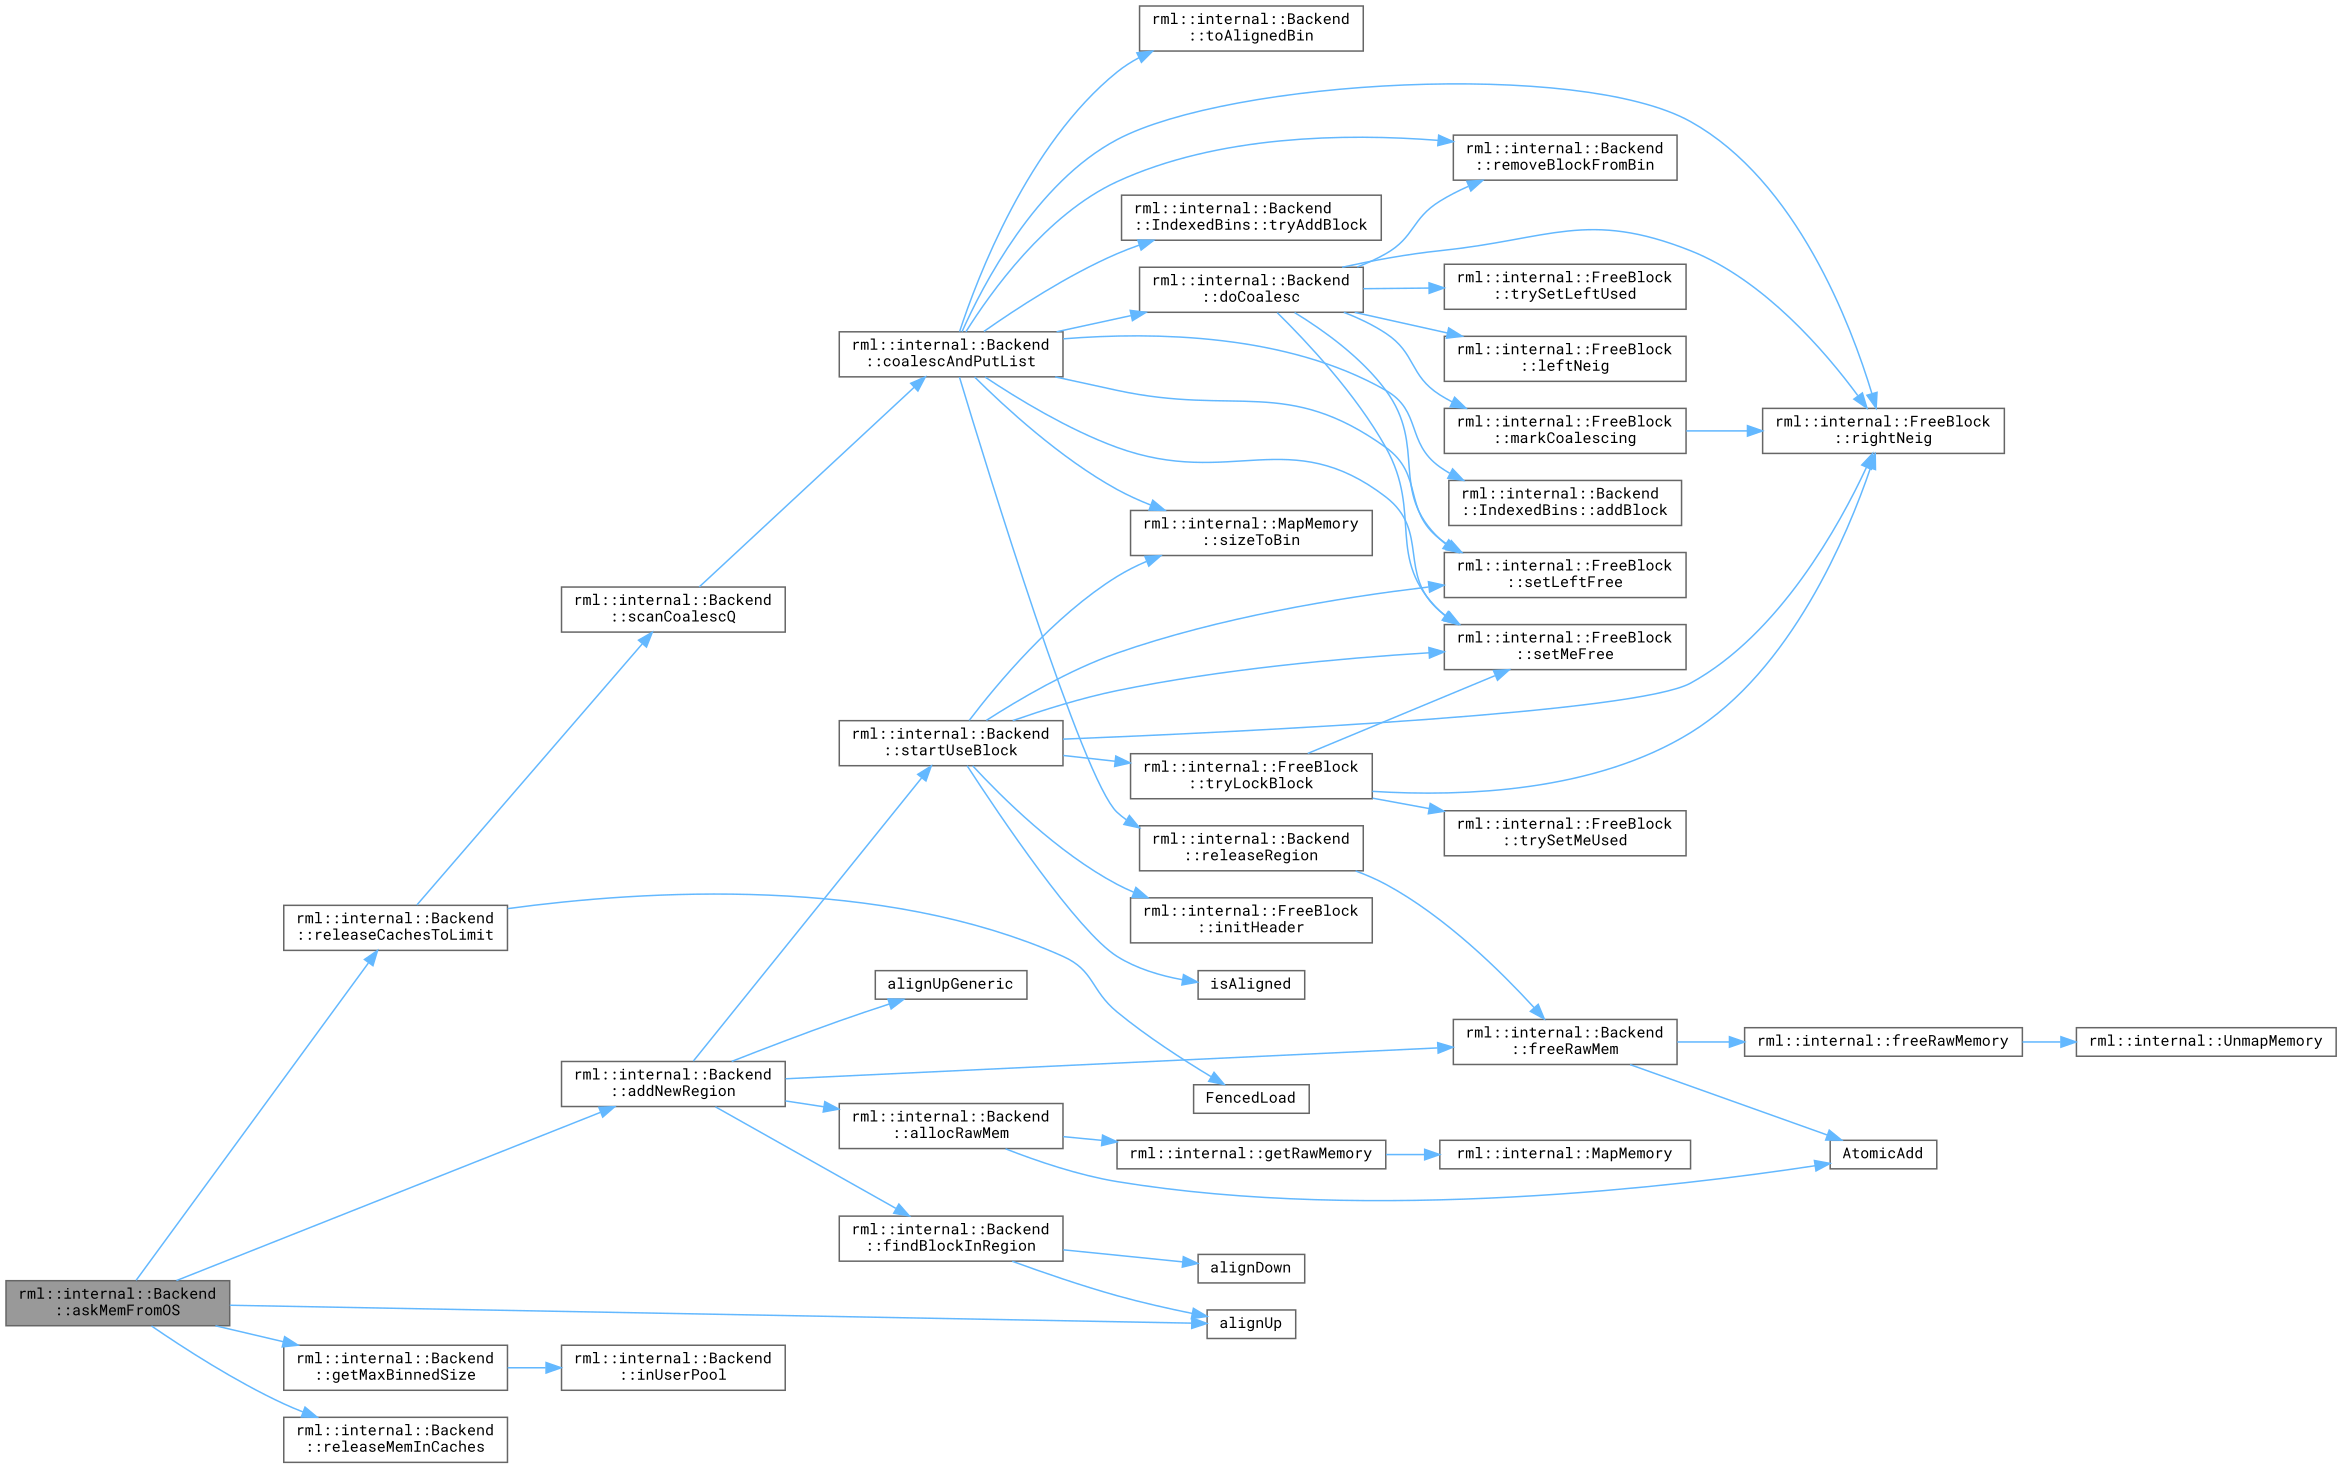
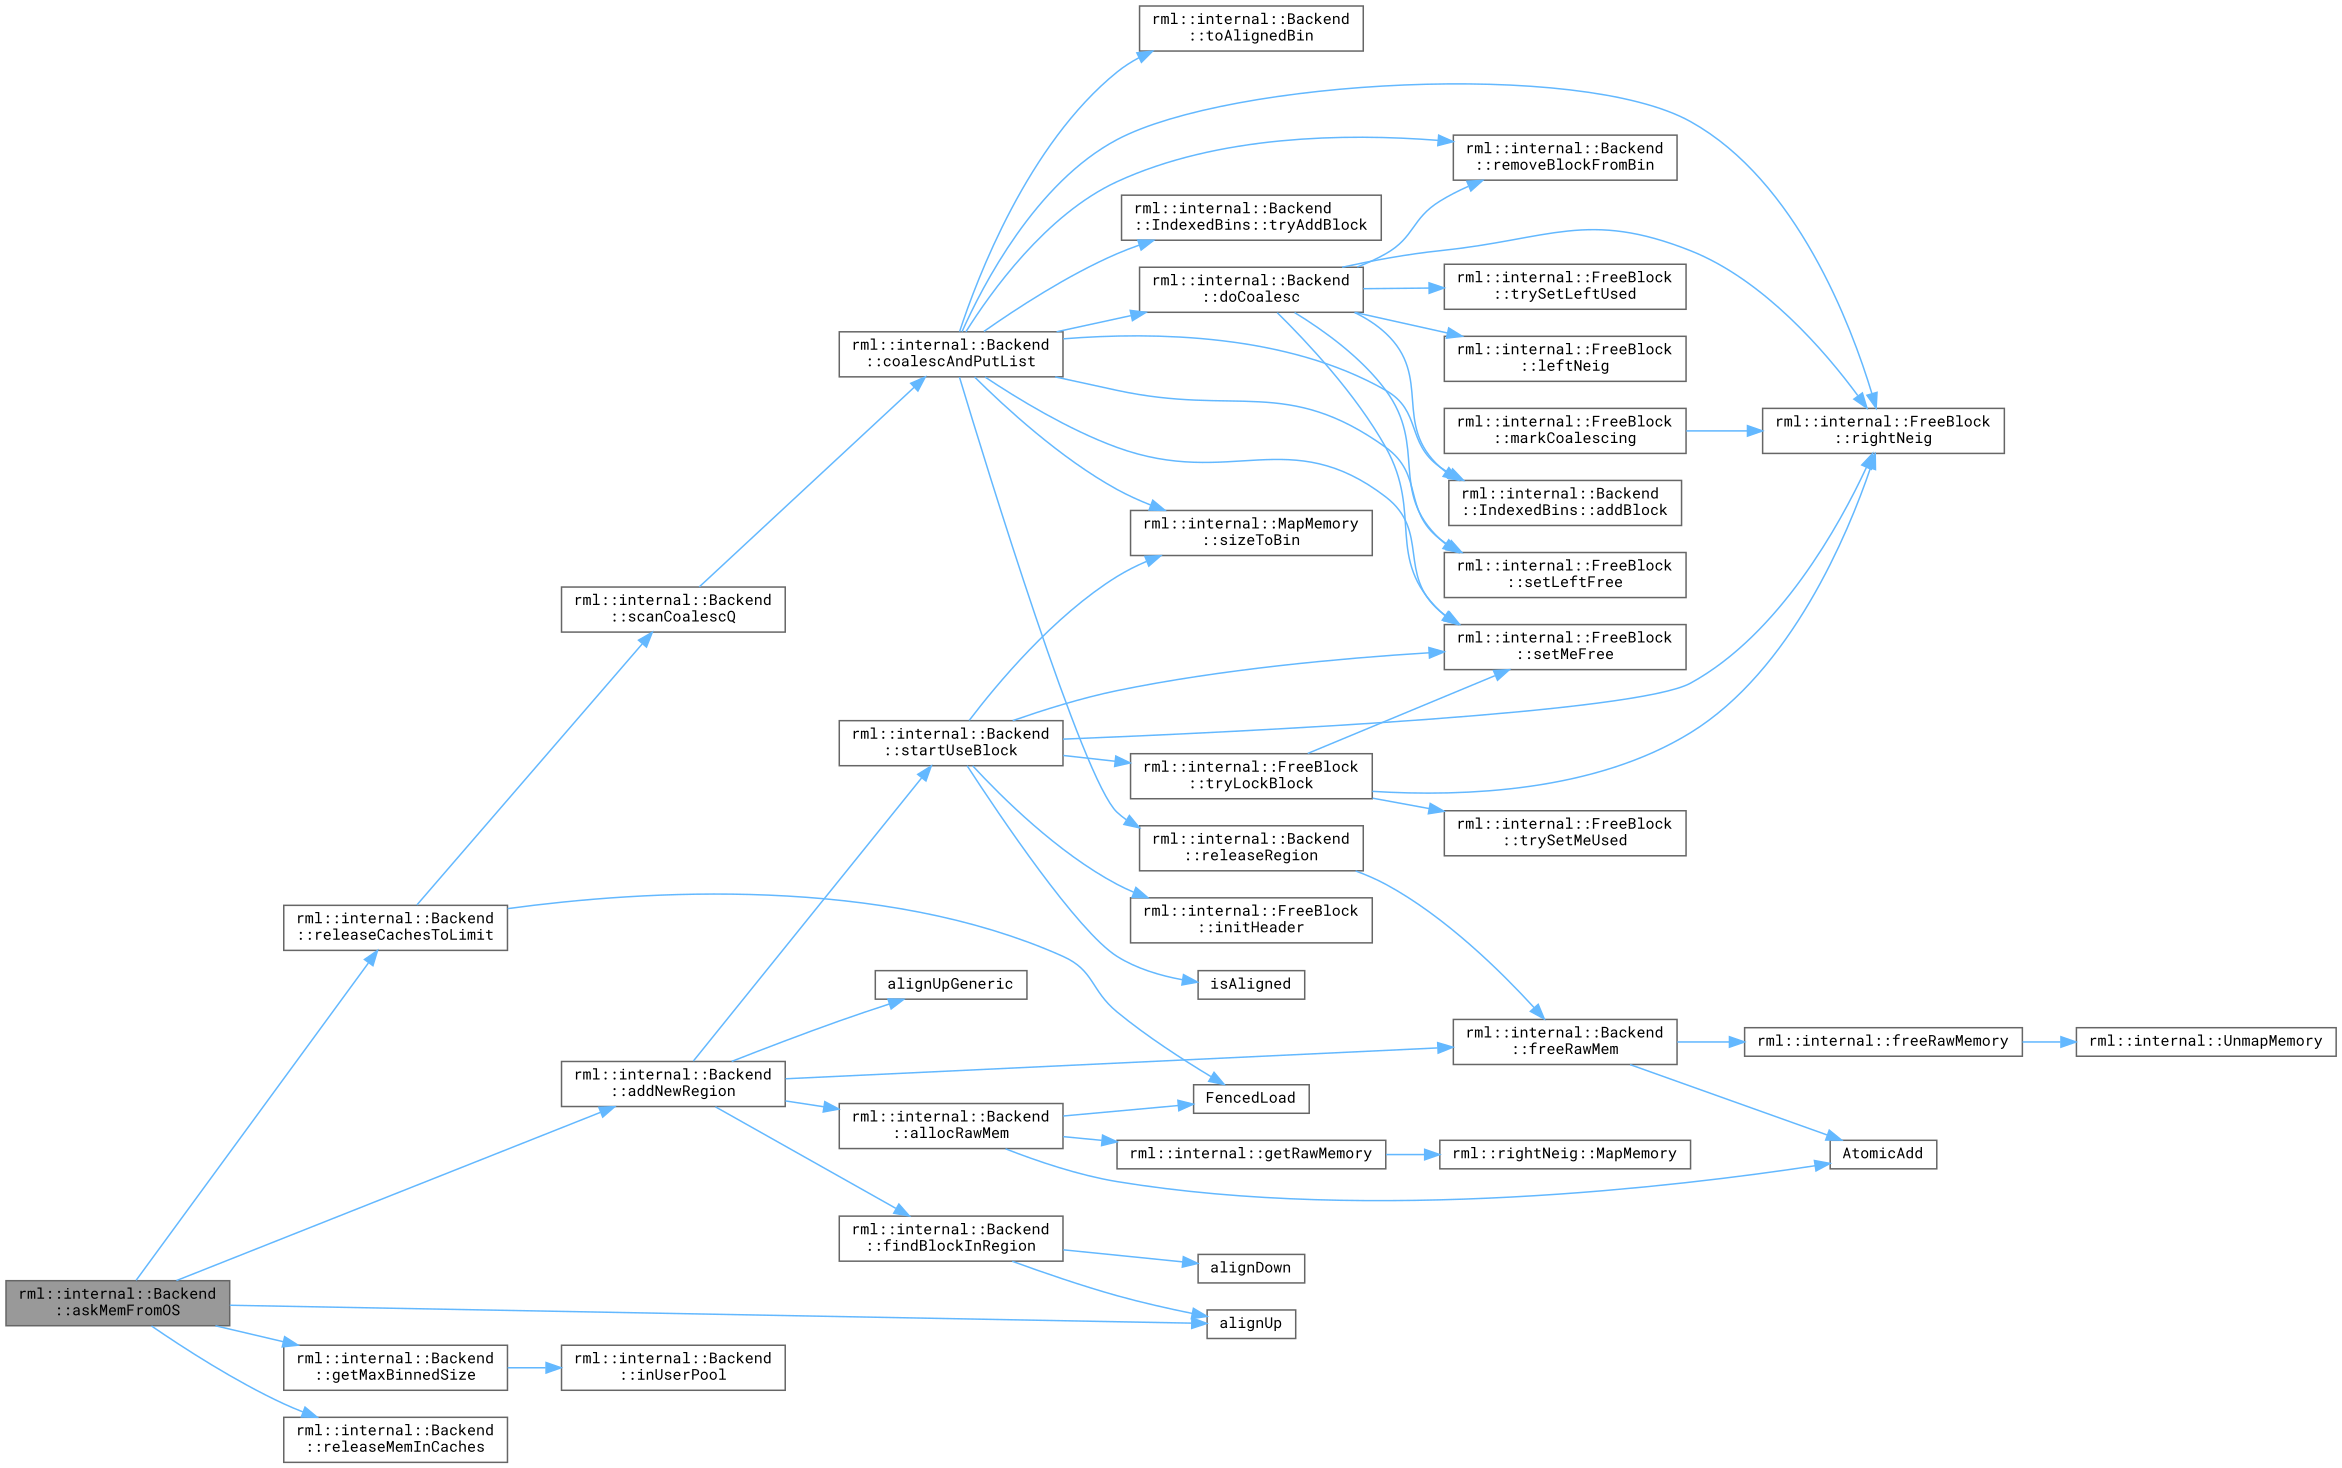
edge "rml::internal::Backend ::doCoalesc" -> "rml::internal::FreeBlock ::markCoalescing": now "rml::internal::Backend ::doCoalesc" -> "rml::internal::Backend ::IndexedBins::addBlock"
edge "rml::internal::Backend ::startUseBlock" -> "rml::internal::FreeBlock ::setLeftFree": removed
edge "rml::internal::Backend ::allocRawMem" -> "FencedLoad": added
node "rml::internal::MapMemory": label "rml::internal::MapMemory" -> "rml::rightNeig::MapMemory"
